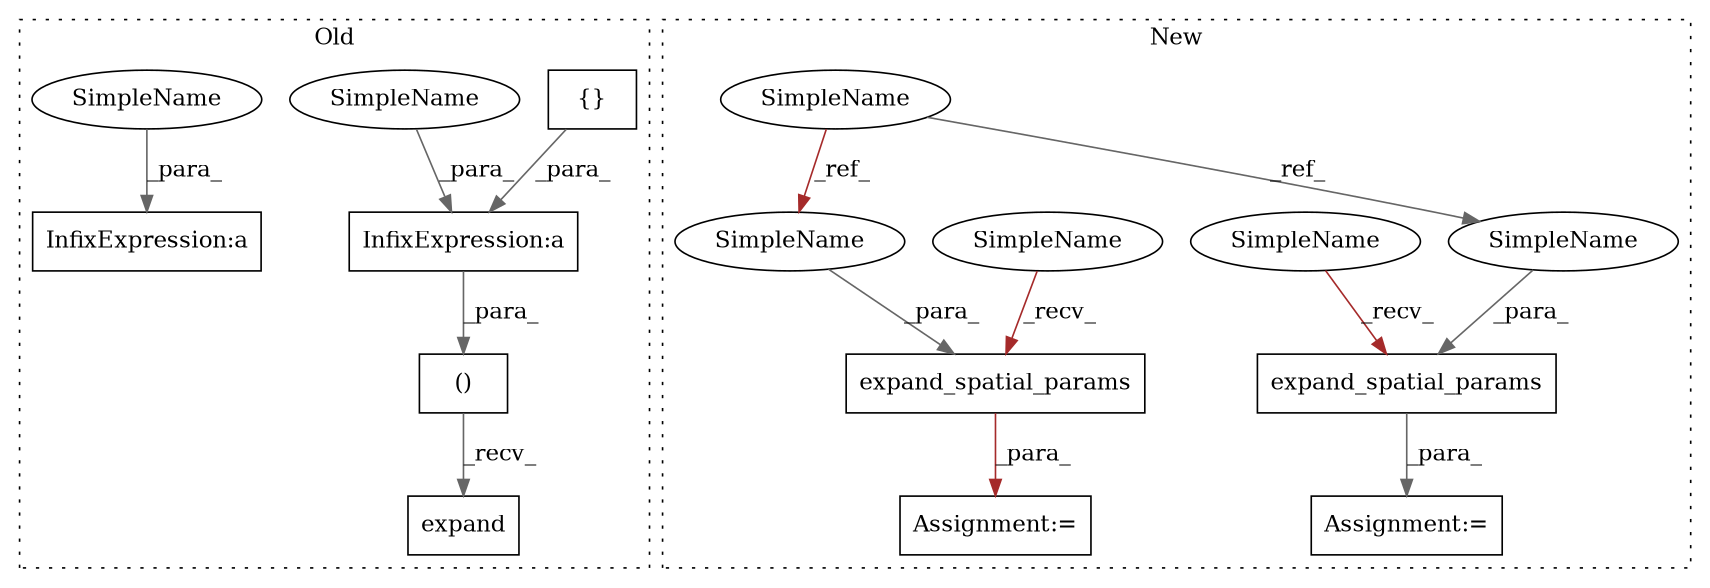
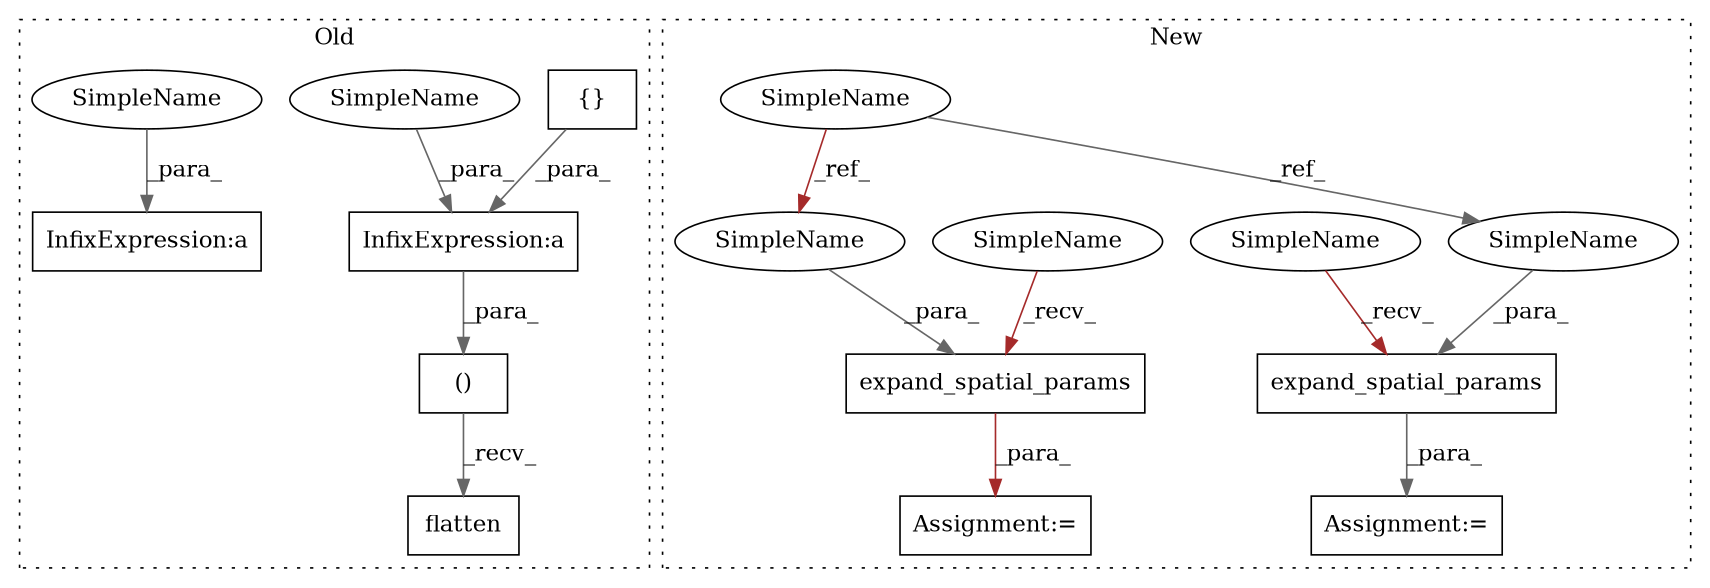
node "expand": label "expand" -> "flatten"
